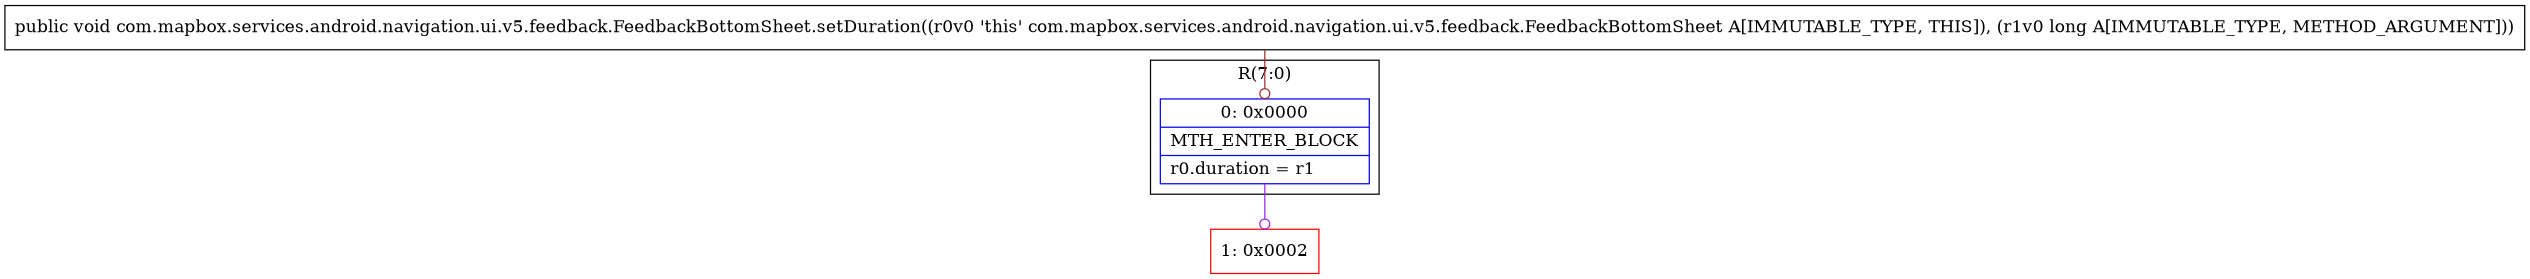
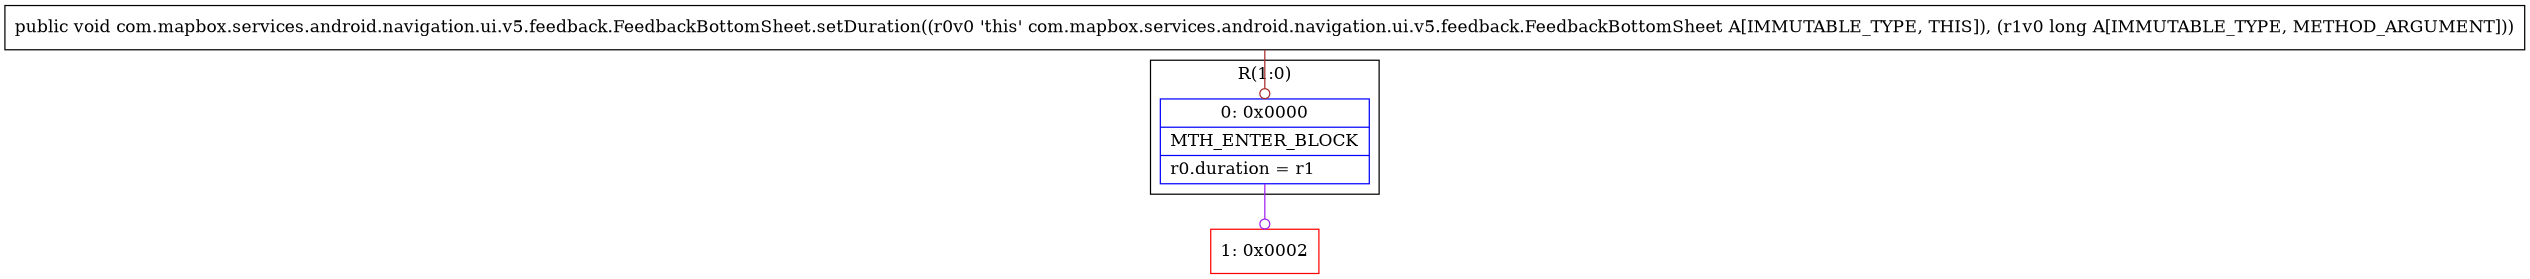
cluster "R(7:0)": label "R(7:0)" -> "R(1:0)"
